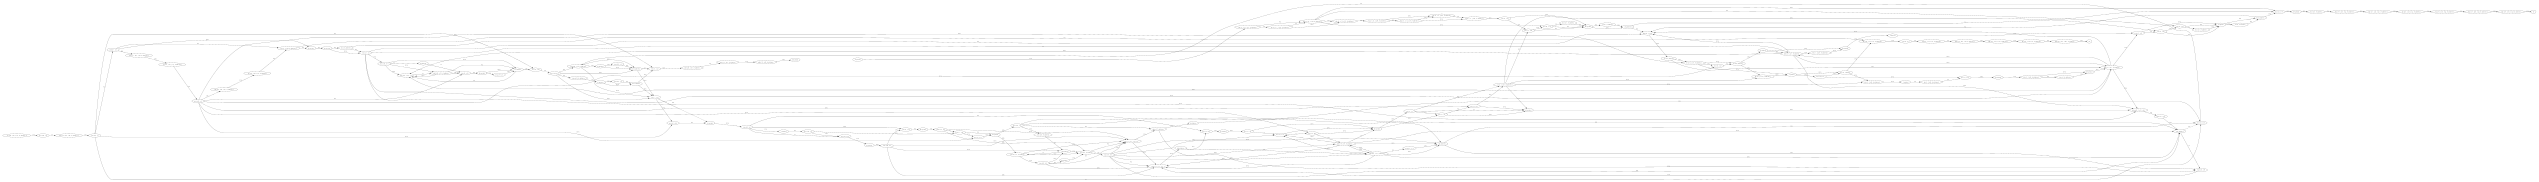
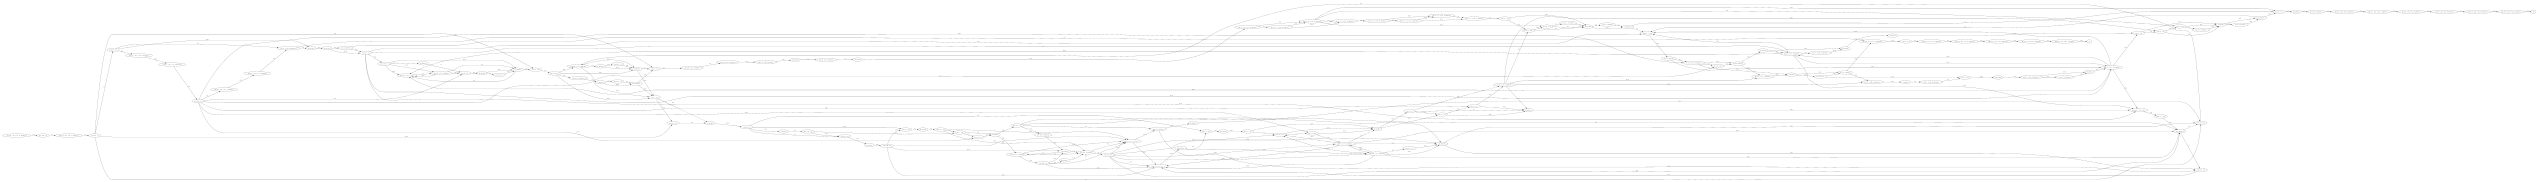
node "add x8 , x29 , # address": added
